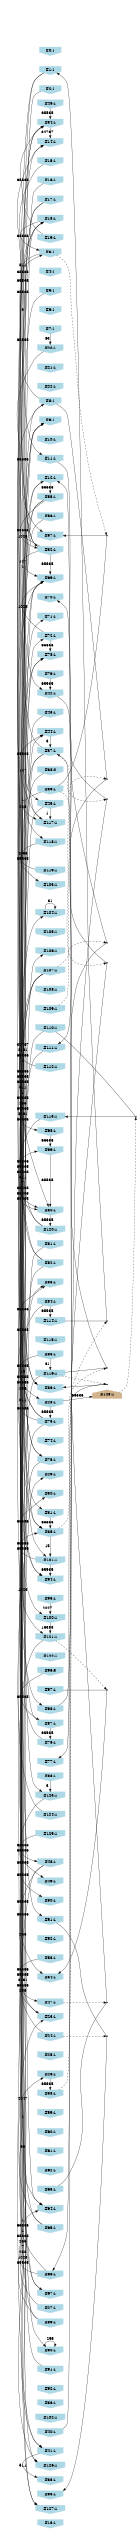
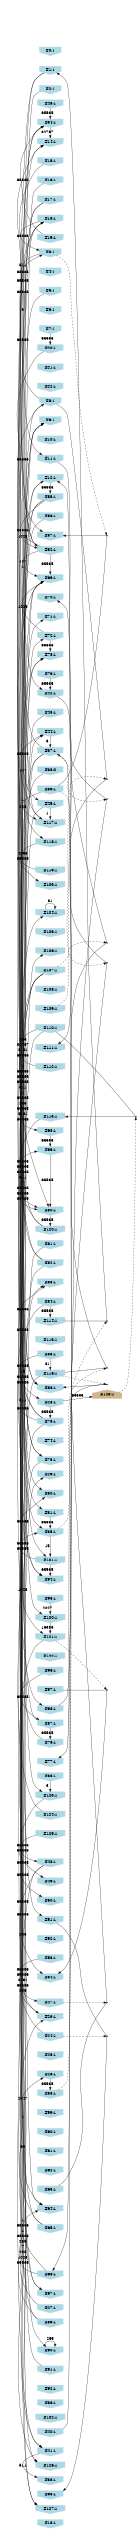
edge "#7:1" -> "#20:1": label "63" -> "65535"
edge "#2:1" -> "#35:1": now "#2:1" -> "#30:1"
edge "#111:1" -> "#100:1": now "#110:1" -> "#100:1"
node "#96:8": label "#96:8" -> "#96:1"
